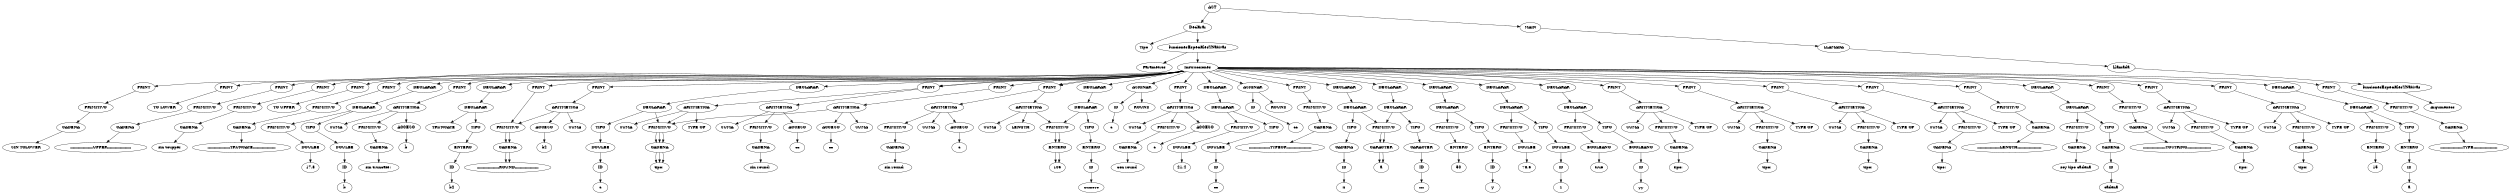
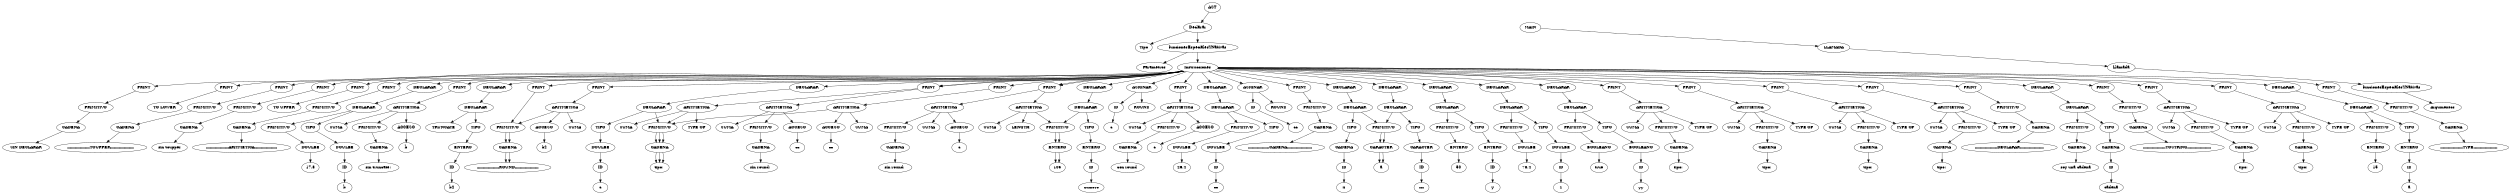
edge "AST" -> "MAIN": removed
node "SIN TOLOWER": label "SIN TOLOWER" -> "SIN DECLARAR"
node "------------------UPPER-------------------": label "------------------UPPER-------------------" -> "------------------TOUPPER-------------------"
node "------------------TRUNCATE------------------": label "------------------TRUNCATE------------------" -> "------------------ARITMETICA------------------"
node "-----------------TYPEOF--------------------": label "-----------------TYPEOF--------------------" -> "-----------------CADENA--------------------"
node "------------------LENGTH-------------------": label "------------------LENGTH-------------------" -> "------------------DECLARAR-------------------"
node "21.4": label "21.4" -> "26.4"
node "78.5": label "78.5" -> "78.4"
node "soy tipo cadena": label "soy tipo cadena" -> "soy una cadena"
